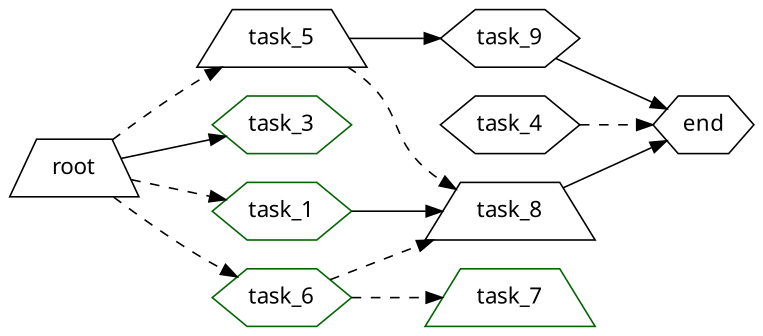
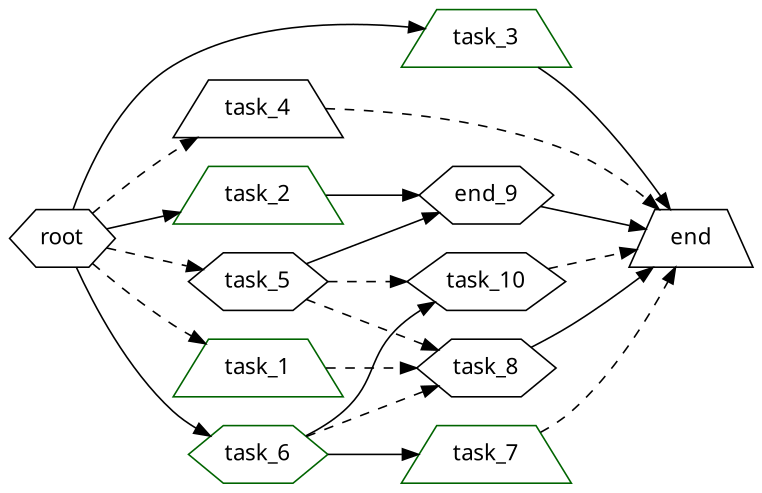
node "task_5": shape trapezium -> hexagon
node "task_9": label "task_9" -> "end_9"
node "task_3": shape hexagon -> trapezium
node "task_4": shape hexagon -> trapezium
node "end": shape hexagon -> trapezium
edge "task_3" -> "end": added
node "root": shape trapezium -> hexagon
edge "root" -> "task_4": added
node "task_2": added
node "task_1": shape hexagon -> trapezium
edge "task_1" -> "task_8": style solid -> dashed
node "task_8": shape trapezium -> hexagon
edge "root" -> "task_6": style dashed -> solid
node "task_10": added
edge "task_6" -> "task_7": style dashed -> solid
edge "task_7" -> "end": added
